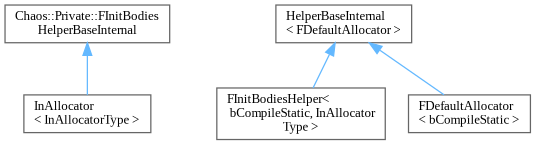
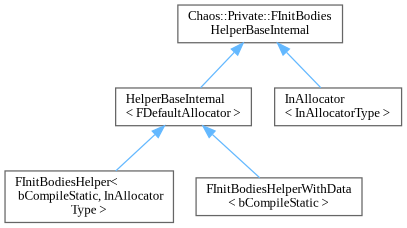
edge "HelperBaseInternal < FDefaultAllocator >" -> "Chaos::Private::FInitBodies HelperBaseInternal": added
node "FDefaultAllocator < bCompileStatic >": label "FDefaultAllocator < bCompileStatic >" -> "FInitBodiesHelperWithData < bCompileStatic >"
